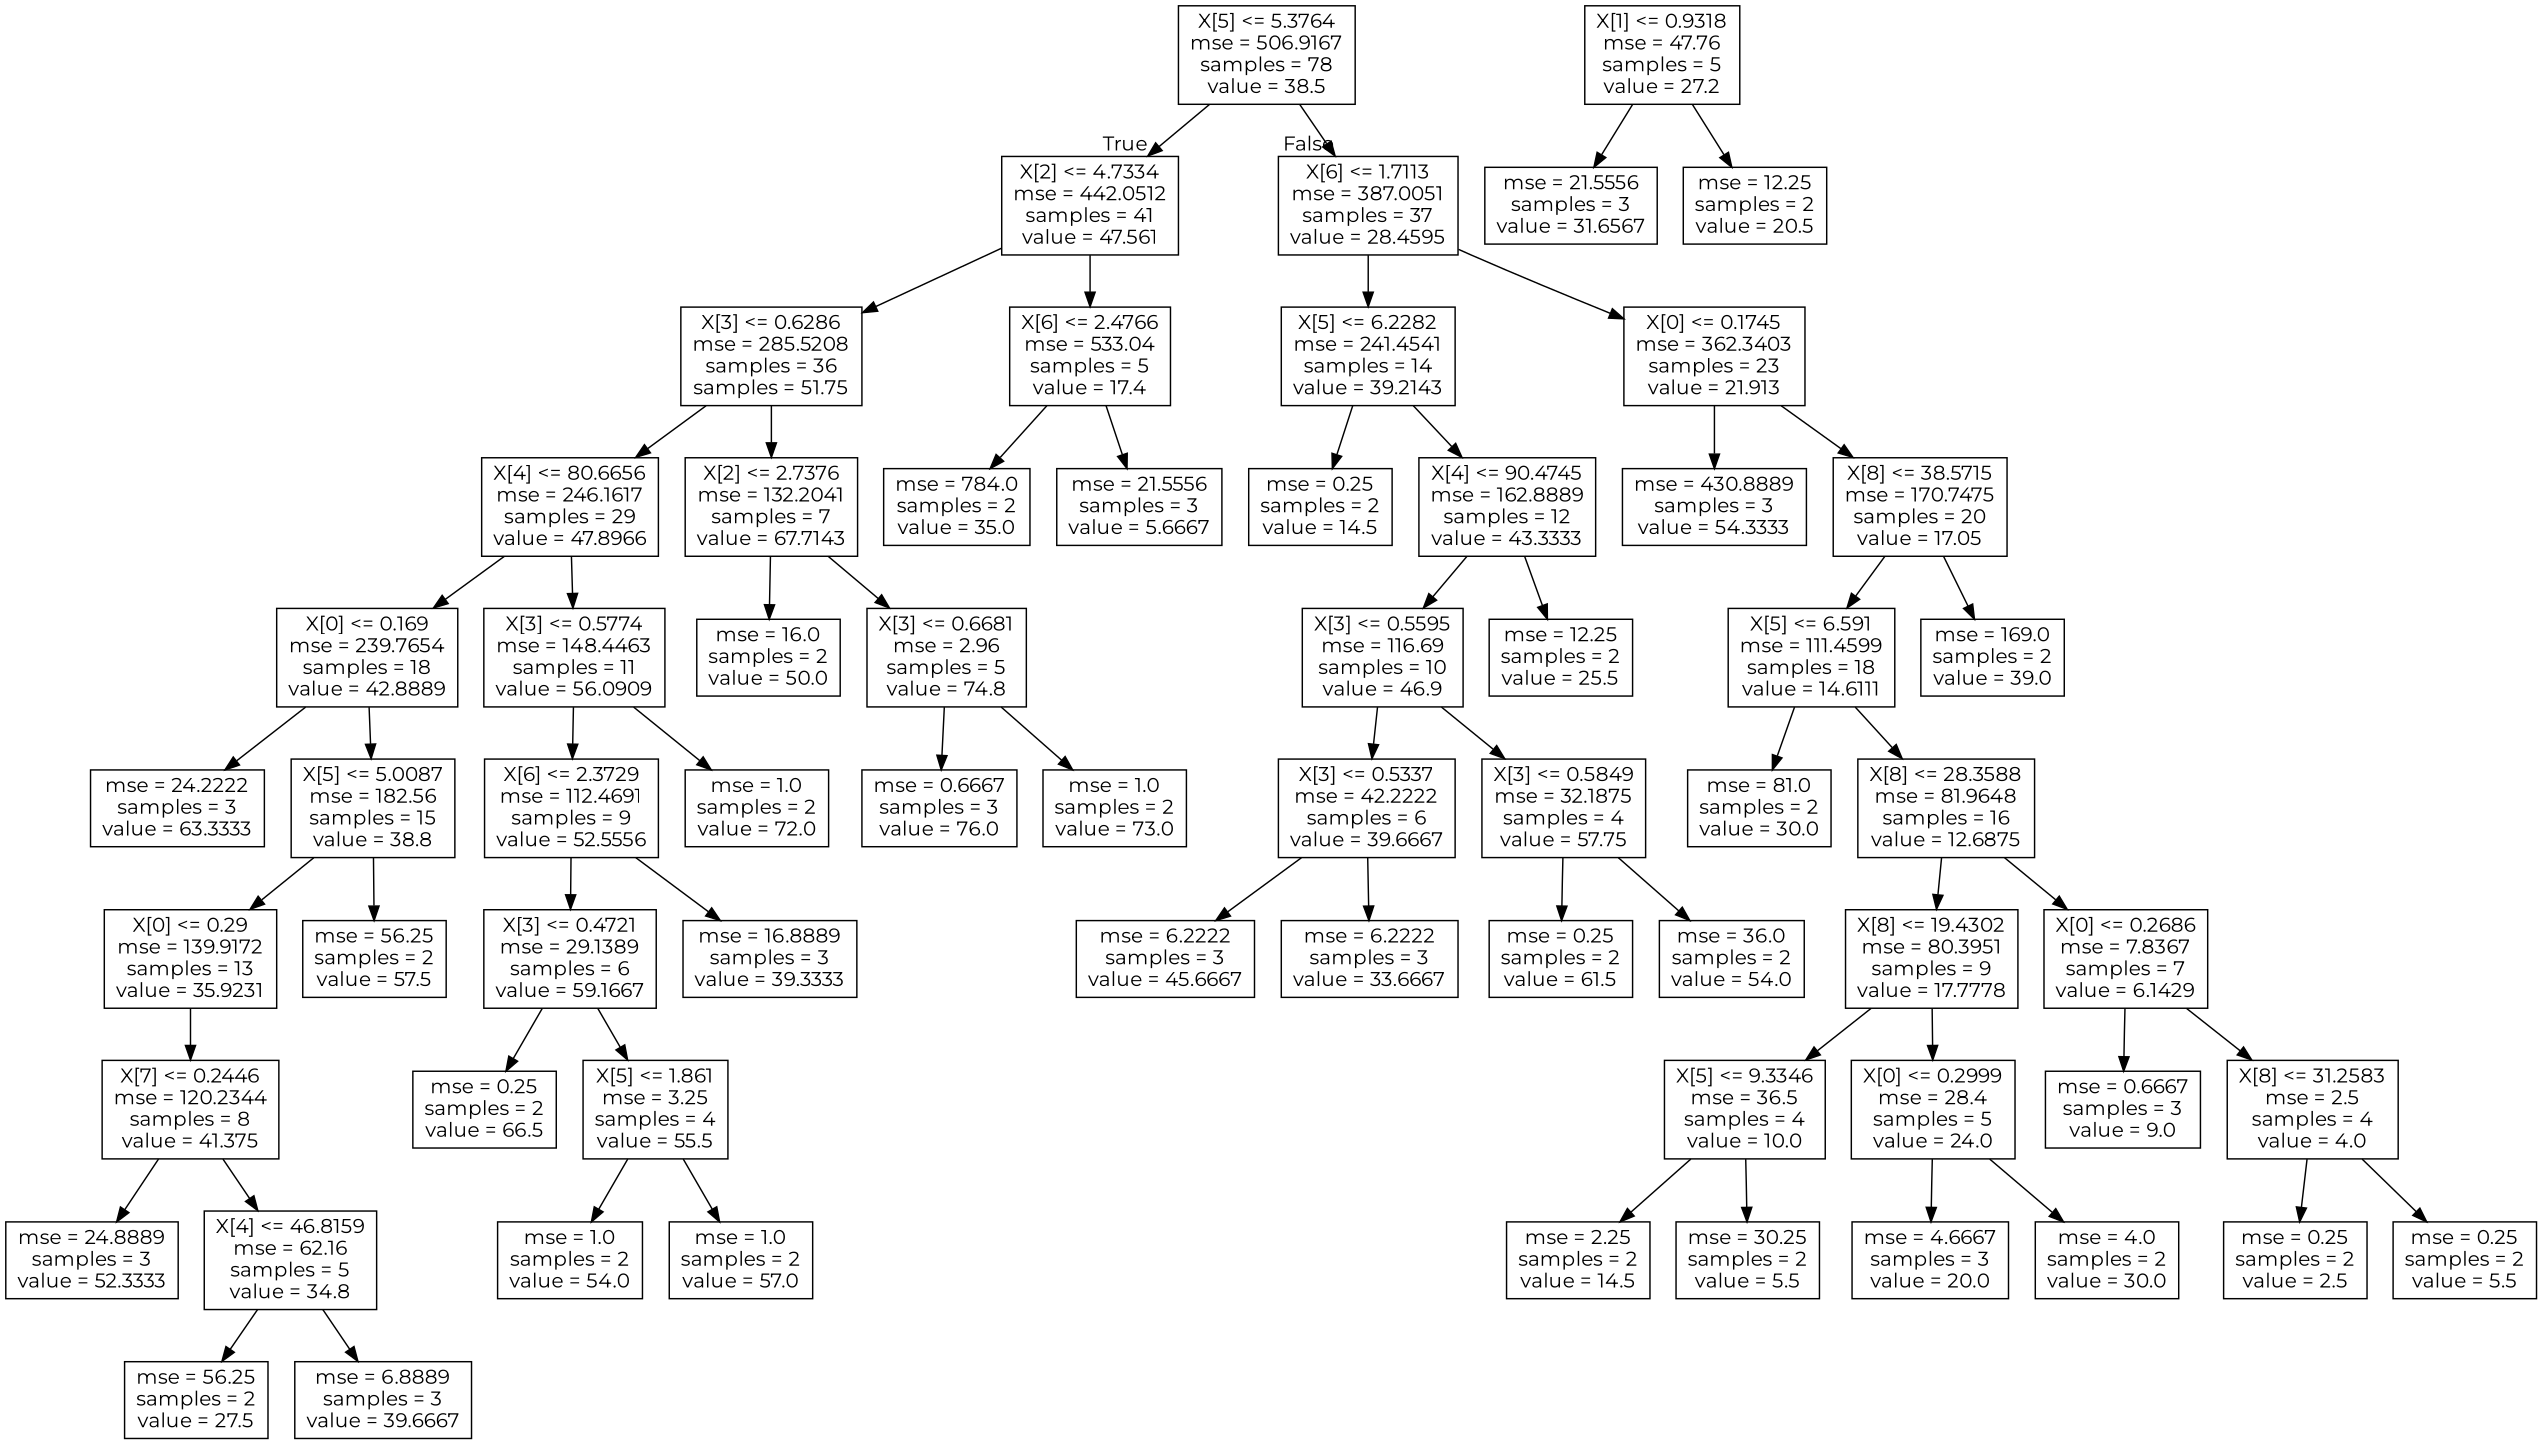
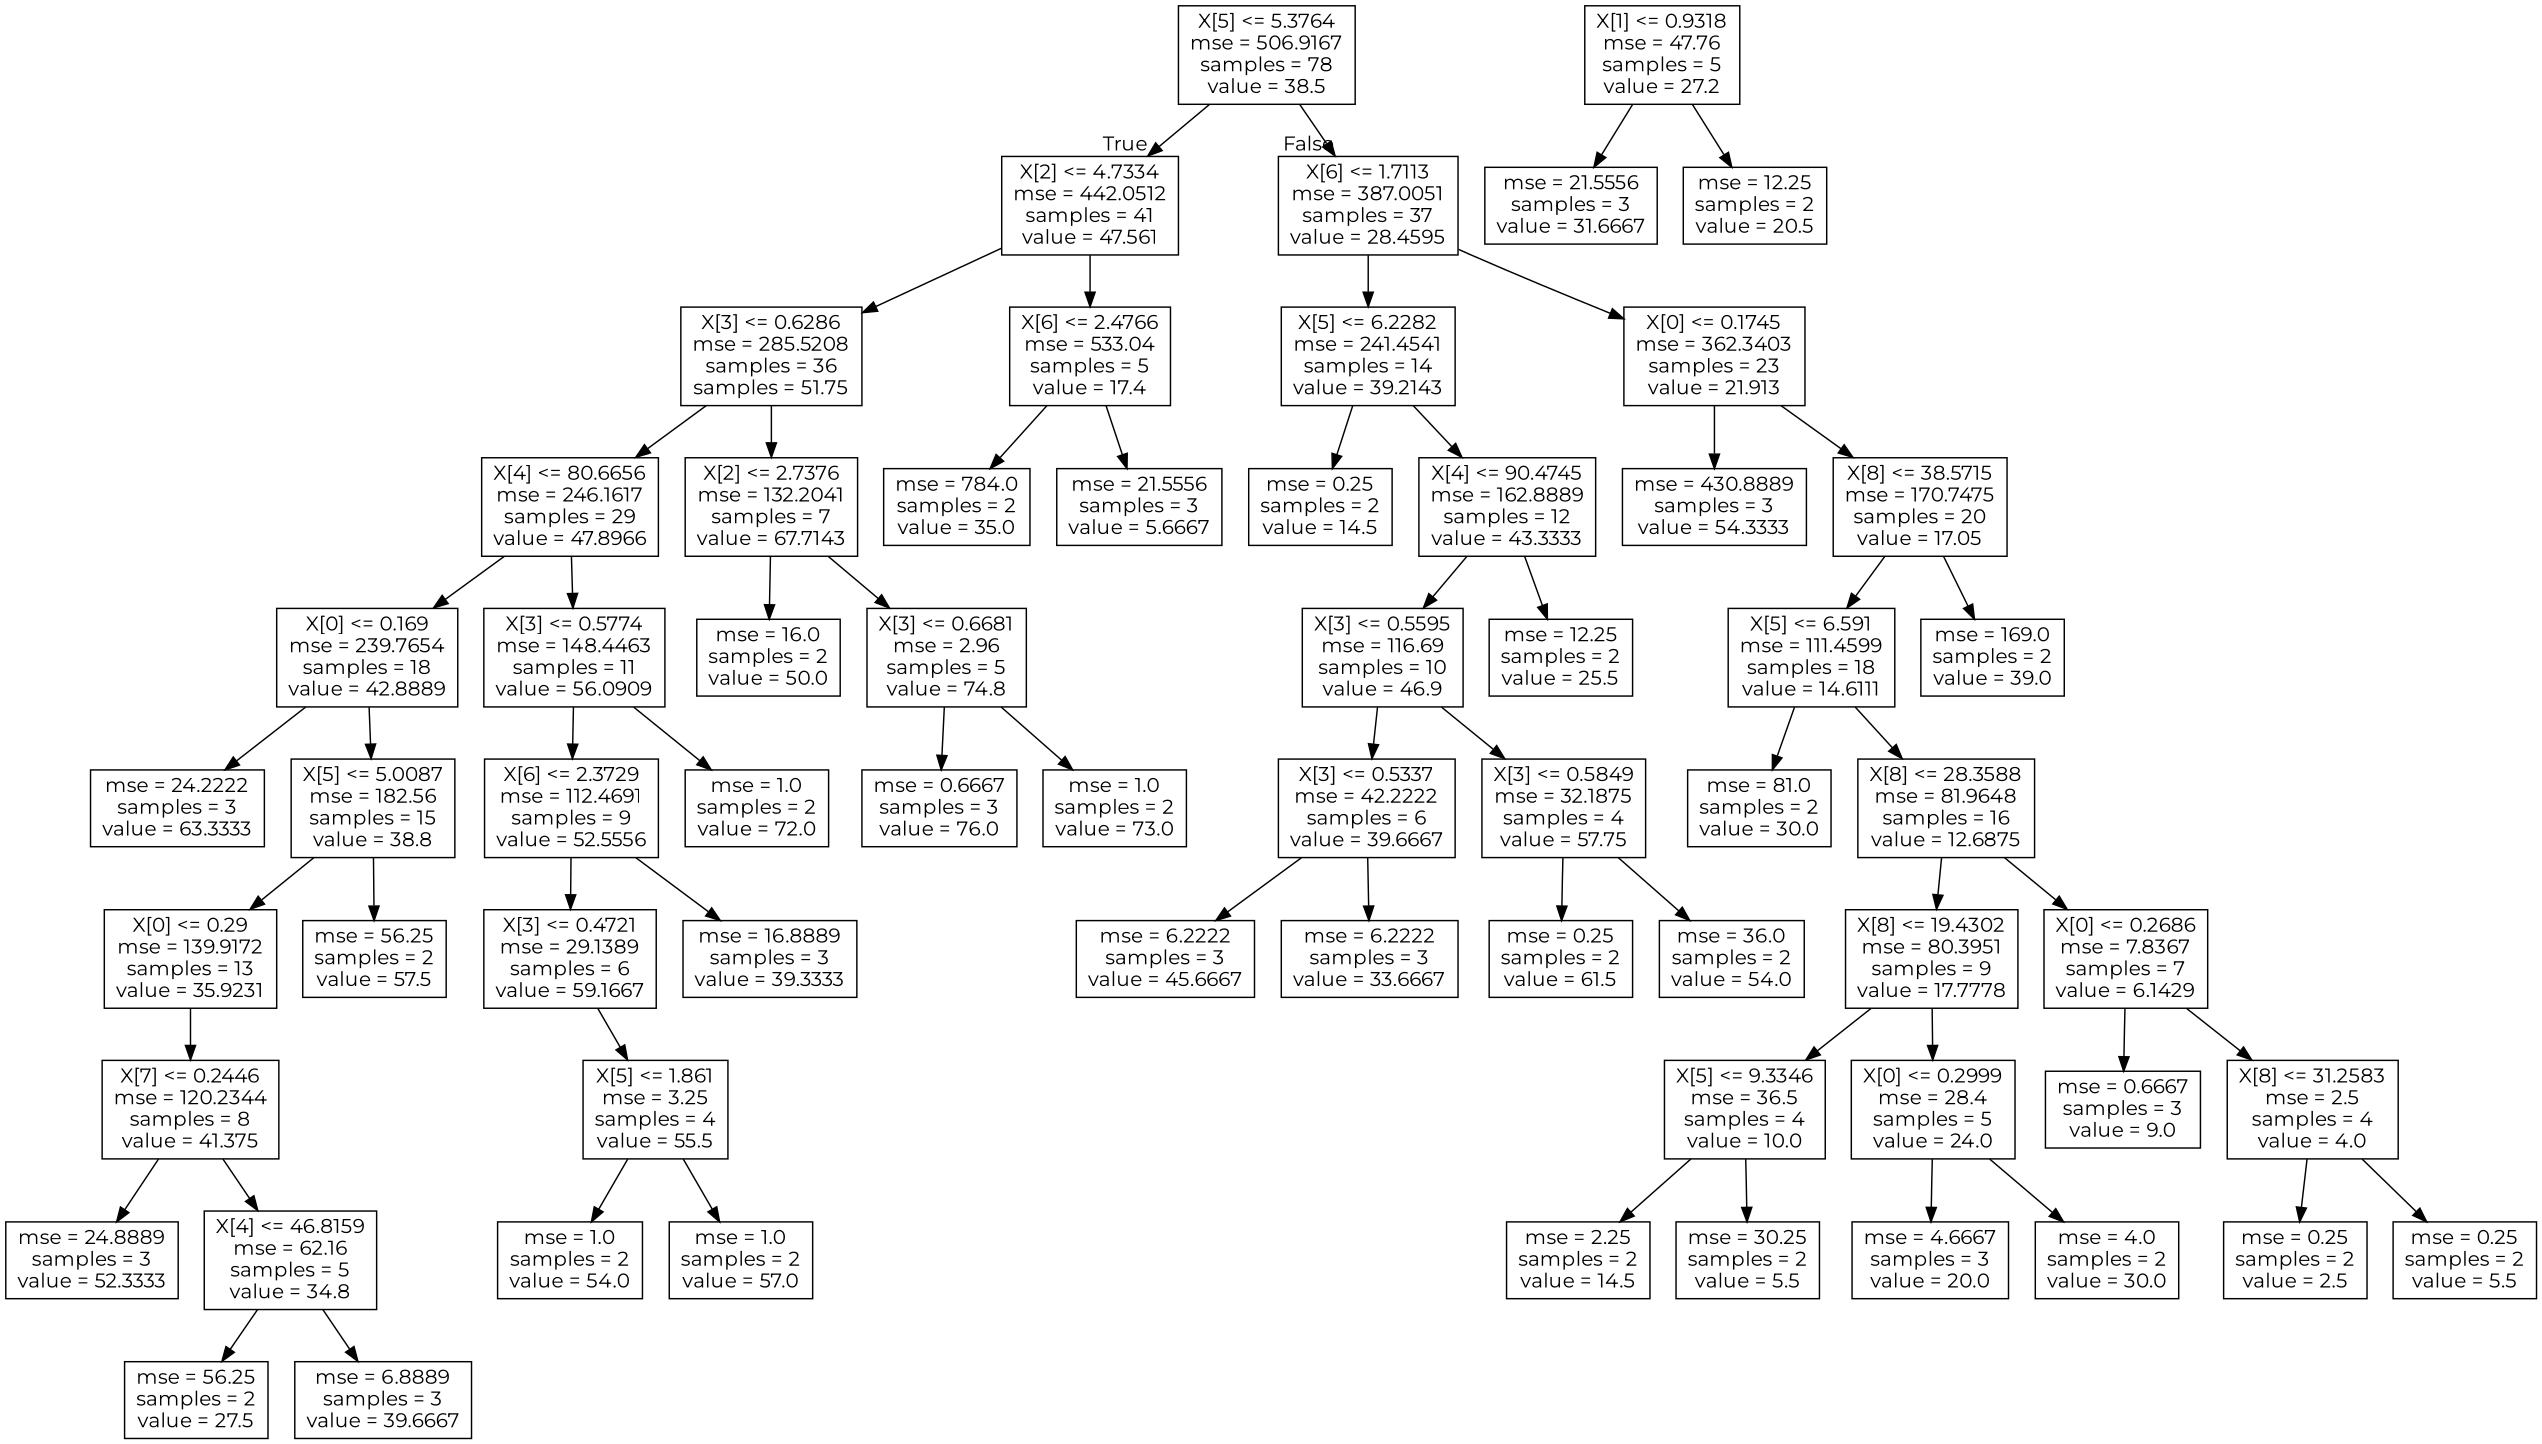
node "mse = 21.5556 samples = 3 value = 31.6567": label "mse = 21.5556 samples = 3 value = 31.6567" -> "mse = 21.5556 samples = 3 value = 31.6667"
node "mse = 0.25 samples = 2 value = 66.5": removed
